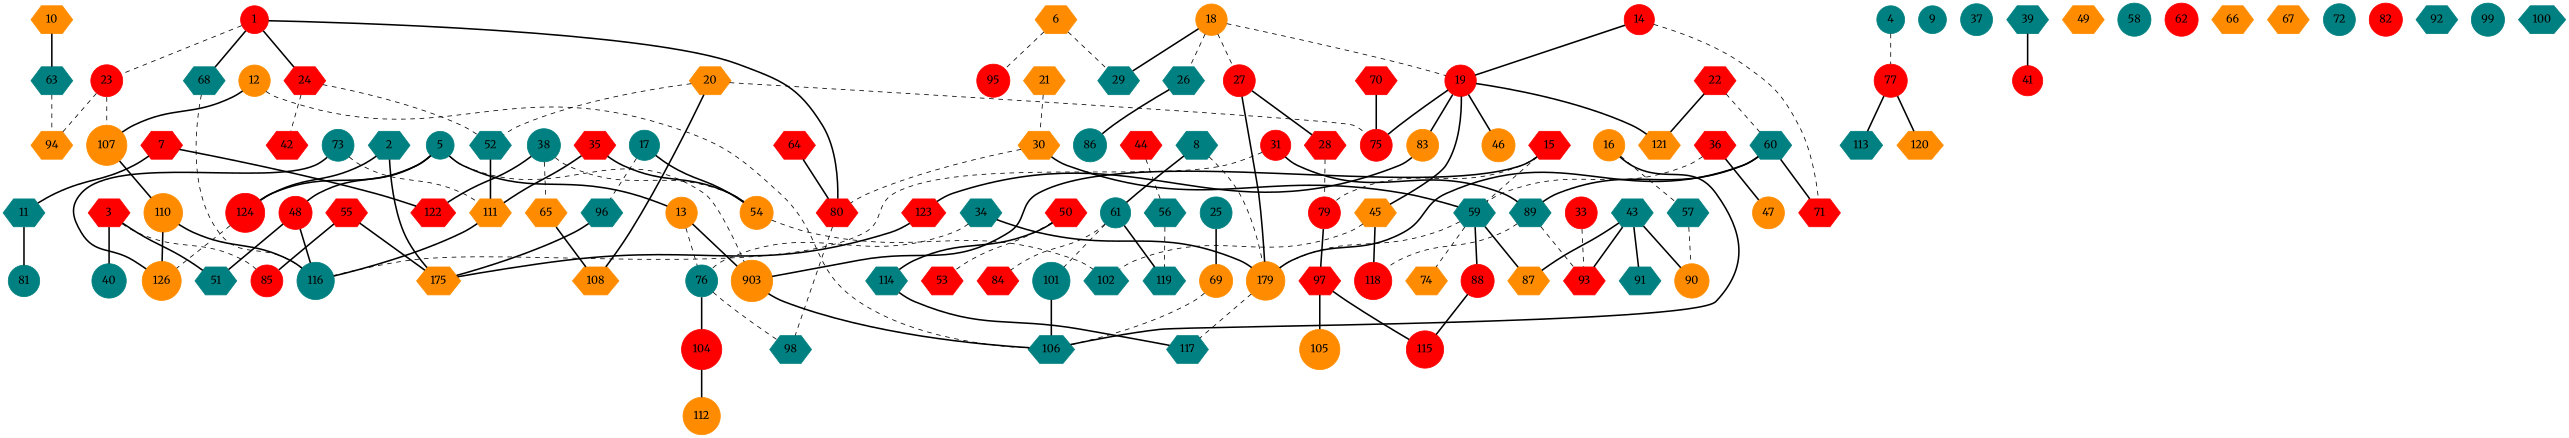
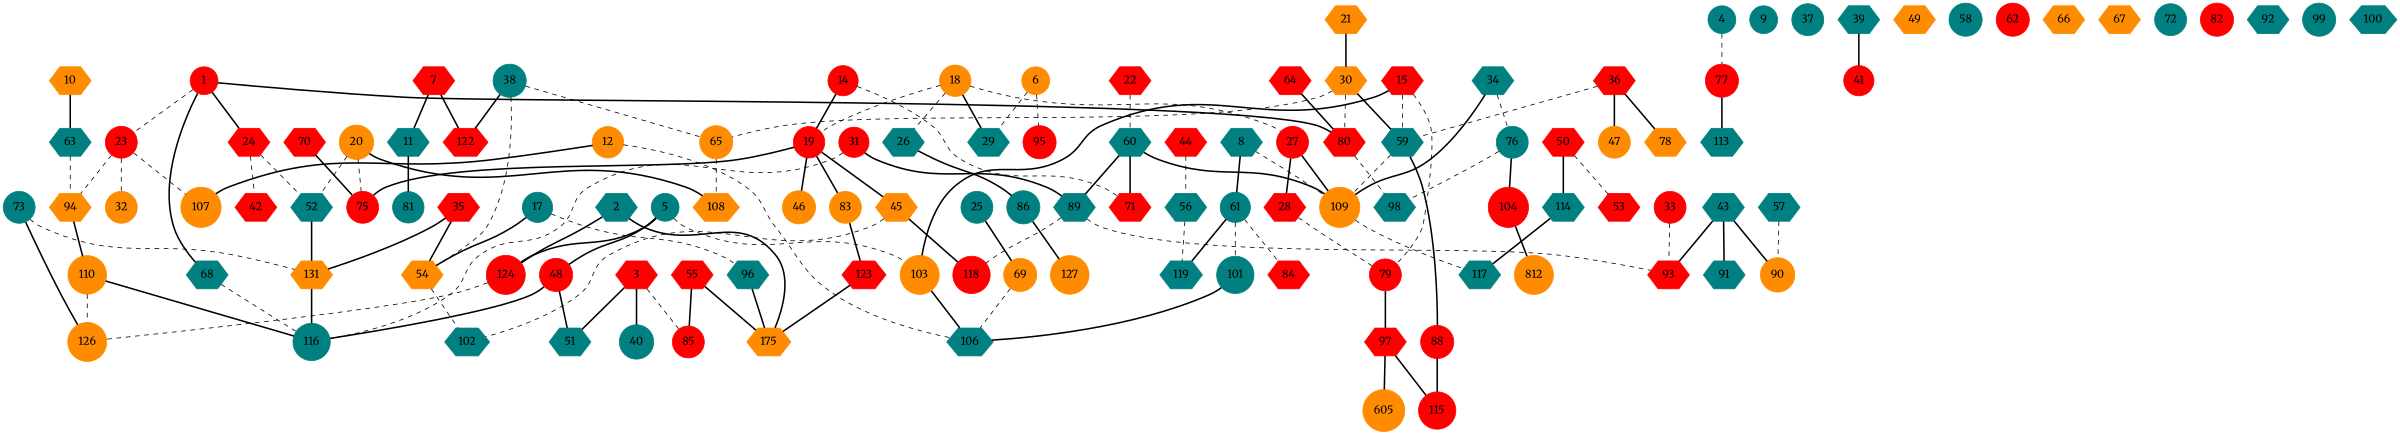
node "6": shape hexagon -> circle
node "20": shape hexagon -> circle
edge "21" -- "30": style dashed -> bold
edge "30" -- "65": added
node "78": added
node "16": removed
node "121": removed
node "120": removed
edge "107" -- "110": now "94" -- "110"
node "32": added
node "111": label "111" -> "131"
node "65": shape hexagon -> circle
node "13": removed
node "54": shape circle -> hexagon
edge "65" -- "108": style bold -> dashed
edge "110" -- "126": style bold -> dashed
node "127": added
node "903": label "903" -> "103"
node "179": label "179" -> "109"
node "74": removed
node "87": removed
node "105": label "105" -> "605"
node "112": label "112" -> "812"
